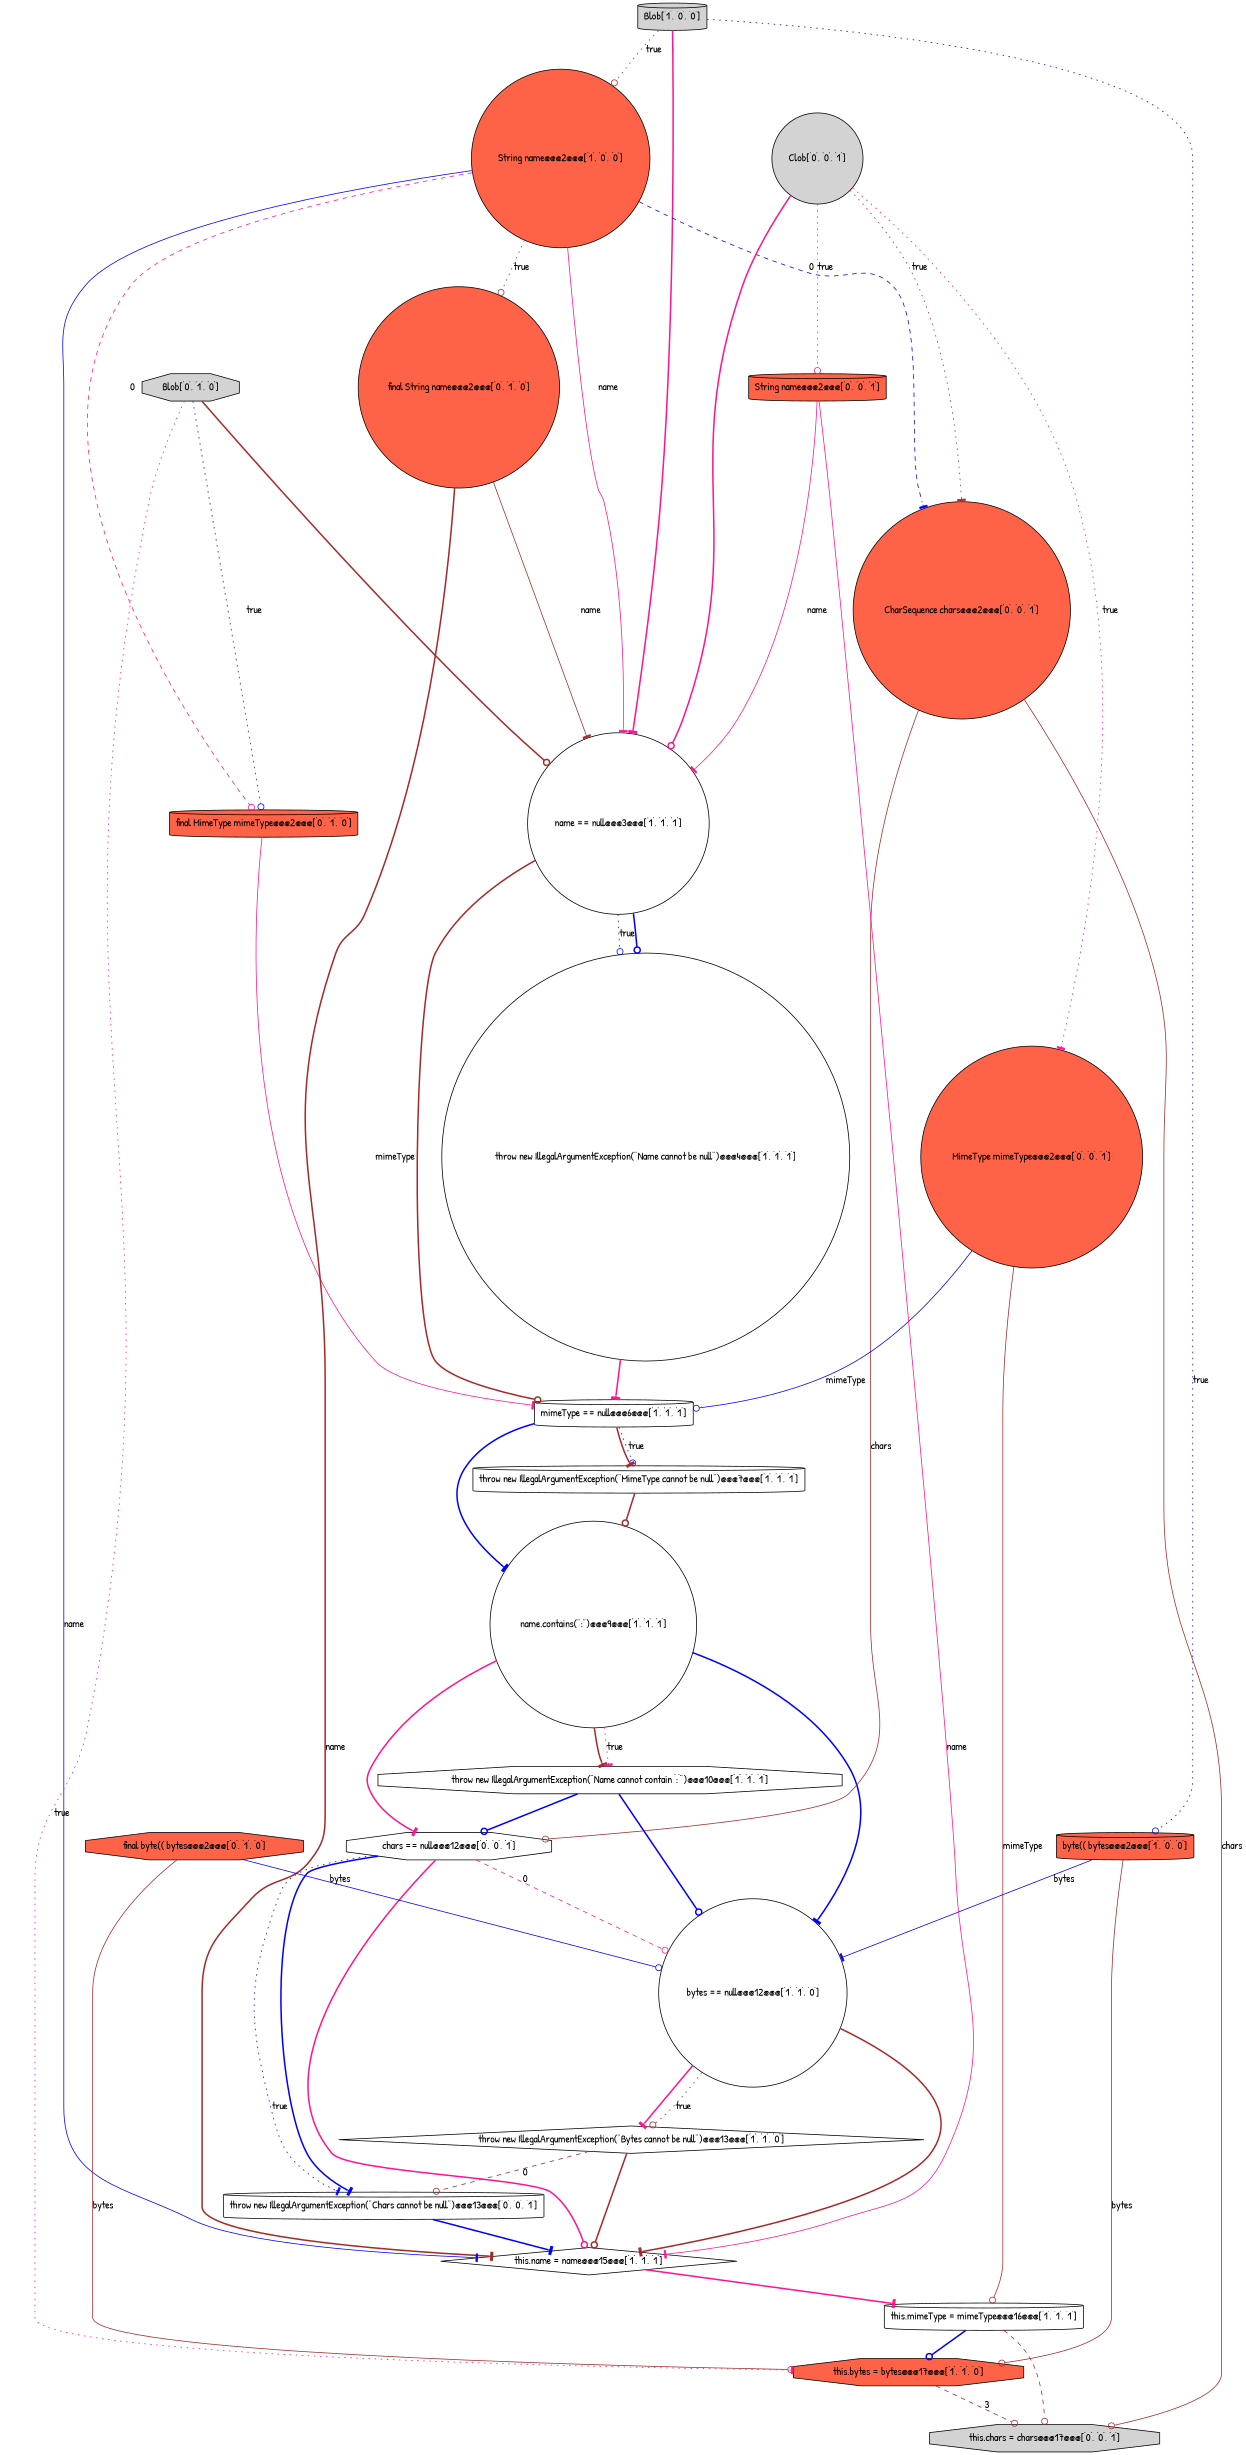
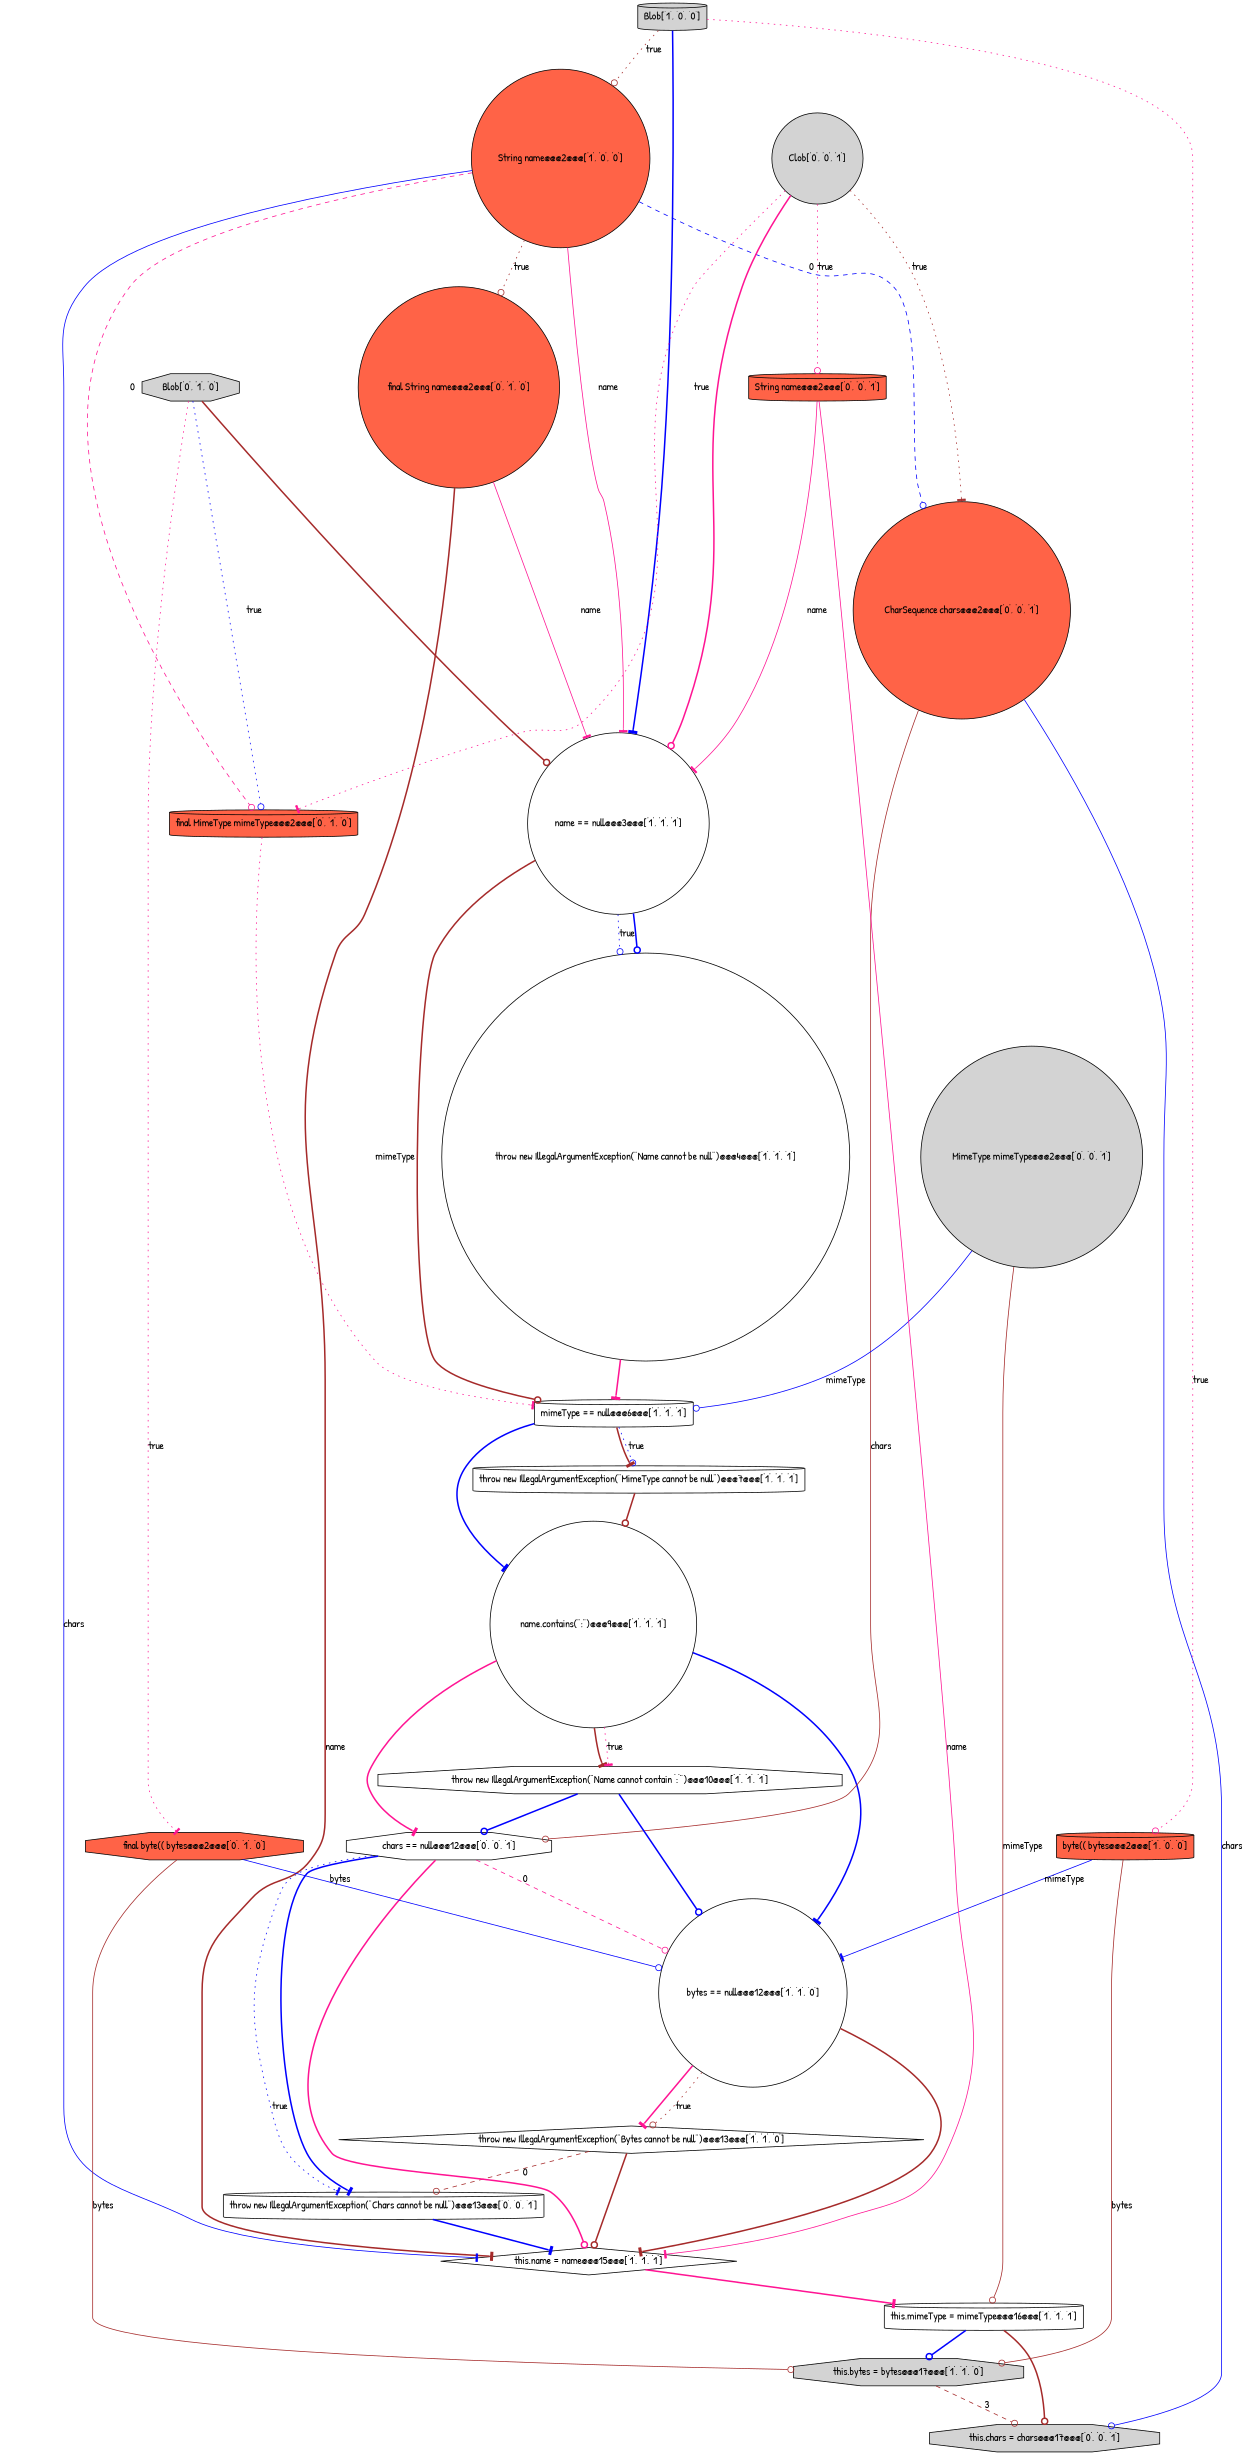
edge "String name@@@2@@@['1', '0', '0']" -> "CharSequence chars@@@2@@@['0', '0', '1']": arrowhead tee -> odot
edge "Blob['1', '0', '0']" -> "name == null@@@3@@@['1', '1', '1']": color deeppink -> blue
edge "Clob['0', '0', '1']" -> "MimeType mimeType@@@2@@@['0', '0', '1']": now "Clob['0', '0', '1']" -> "final MimeType mimeType@@@2@@@['0', '1', '0']"
edge "final String name@@@2@@@['0', '1', '0']" -> "name == null@@@3@@@['1', '1', '1']": color brown -> deeppink
edge "Blob['1', '0', '0']" -> "byte(( bytes@@@2@@@['1', '0', '0']": color blue -> deeppink
node "MimeType mimeType@@@2@@@['0', '0', '1']": fillcolor tomato -> lightgray
edge "final MimeType mimeType@@@2@@@['0', '1', '0']" -> "mimeType == null@@@6@@@['1', '1', '1']": style solid -> dotted
edge "CharSequence chars@@@2@@@['0', '0', '1']" -> "this.chars = chars@@@17@@@['0', '0', '1']": color brown -> blue
edge "String name@@@2@@@['1', '0', '0']" -> "this.name = name@@@15@@@['1', '1', '1']": label "name" -> "chars"
edge "Blob['0', '1', '0']" -> "this.bytes = bytes@@@17@@@['1', '1', '0']": now "Blob['0', '1', '0']" -> "final byte(( bytes@@@2@@@['0', '1', '0']"
edge "byte(( bytes@@@2@@@['1', '0', '0']" -> "bytes == null@@@12@@@['1', '1', '0']": label "bytes" -> "mimeType"
edge "this.mimeType = mimeType@@@16@@@['1', '1', '1']" -> "this.chars = chars@@@17@@@['0', '0', '1']": style dashed -> bold
node "this.bytes = bytes@@@17@@@['1', '1', '0']": fillcolor tomato -> lightgray
